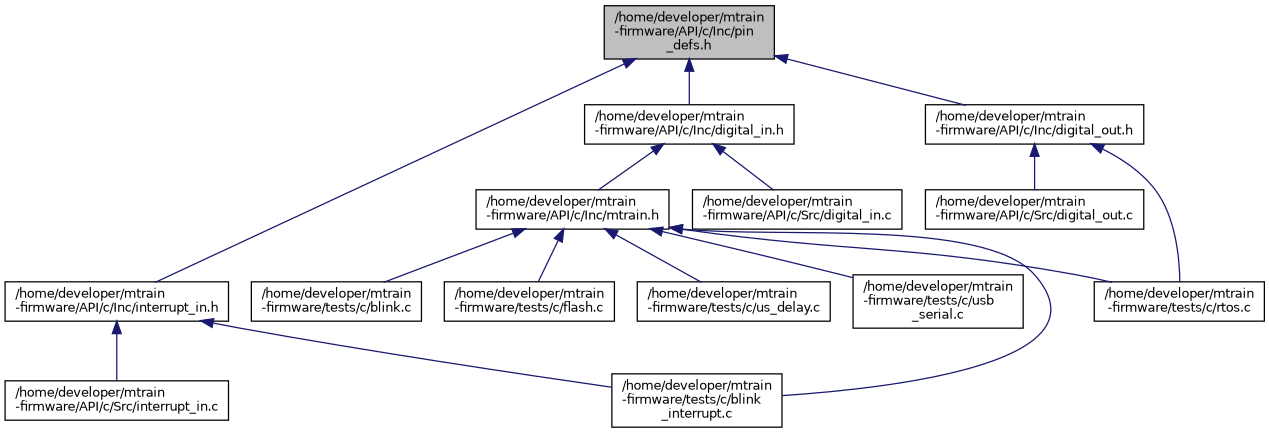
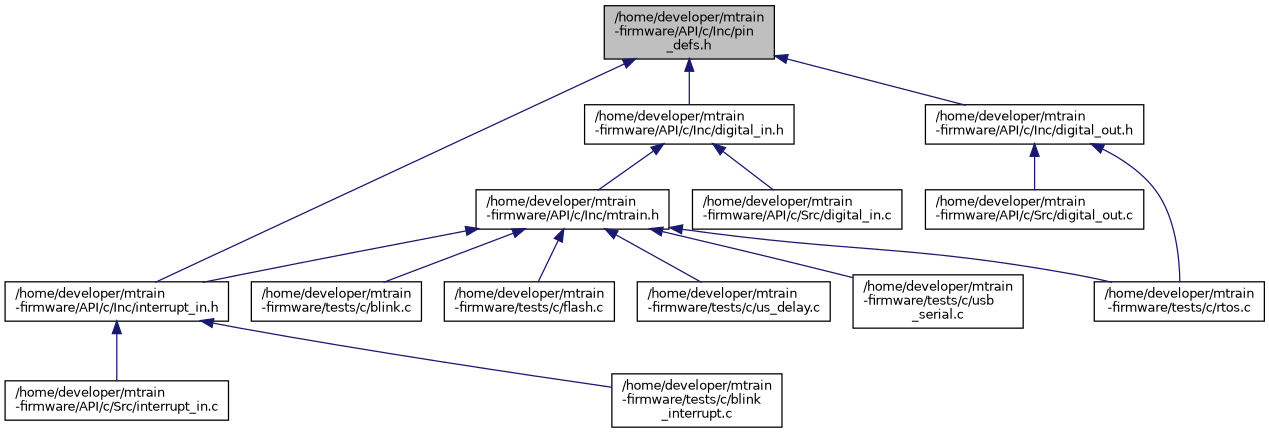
edge "/home/developer/mtrain -firmware/tests/c/blink _interrupt.c" -> "/home/developer/mtrain -firmware/API/c/Inc/mtrain.h": now "/home/developer/mtrain -firmware/API/c/Inc/interrupt_in.h" -> "/home/developer/mtrain -firmware/API/c/Inc/mtrain.h"
